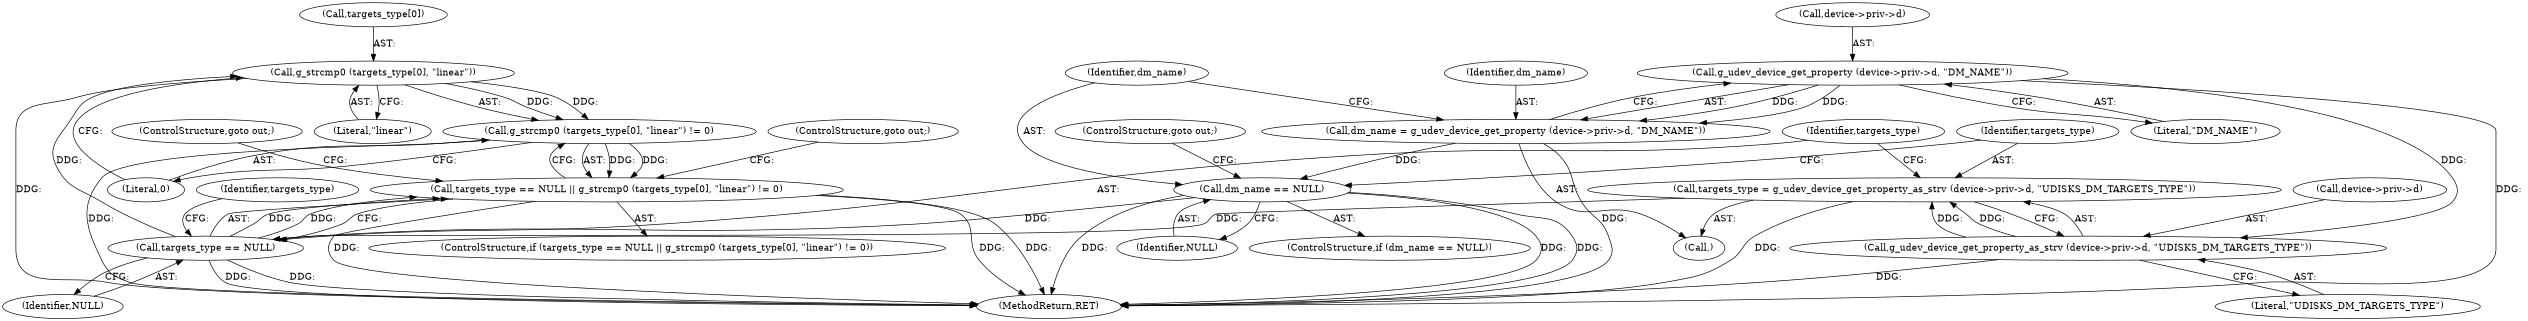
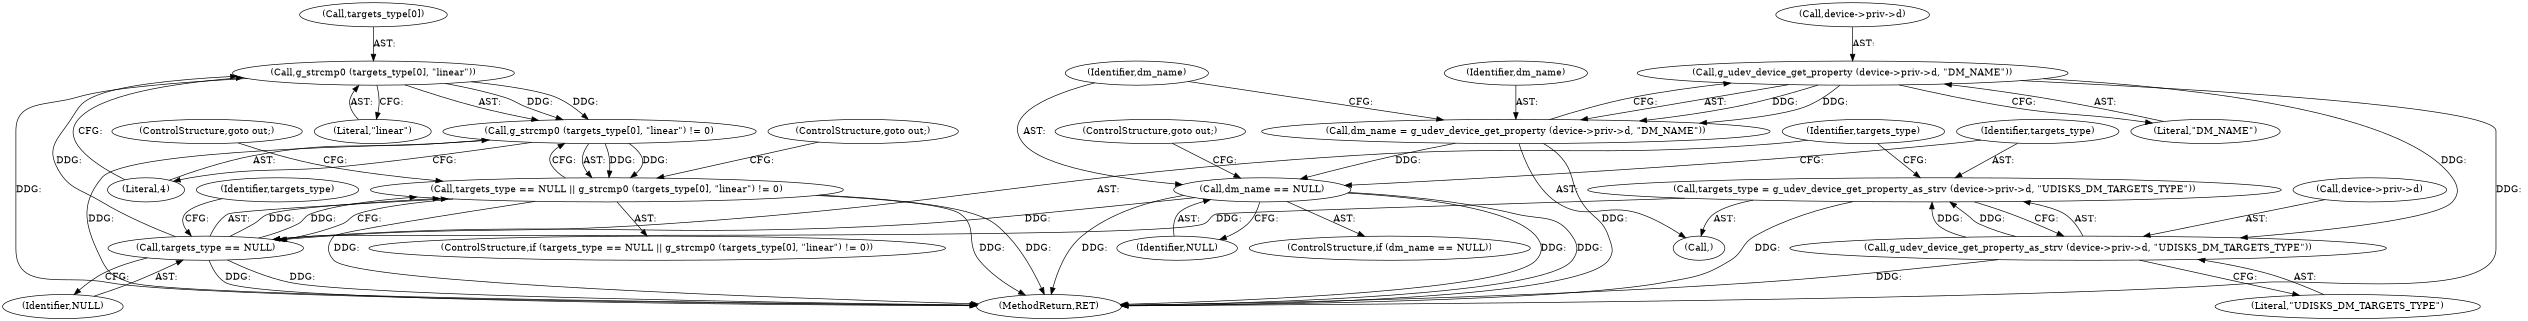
node "(Literal,0)": label "(Literal,0)" -> "(Literal,4)"
